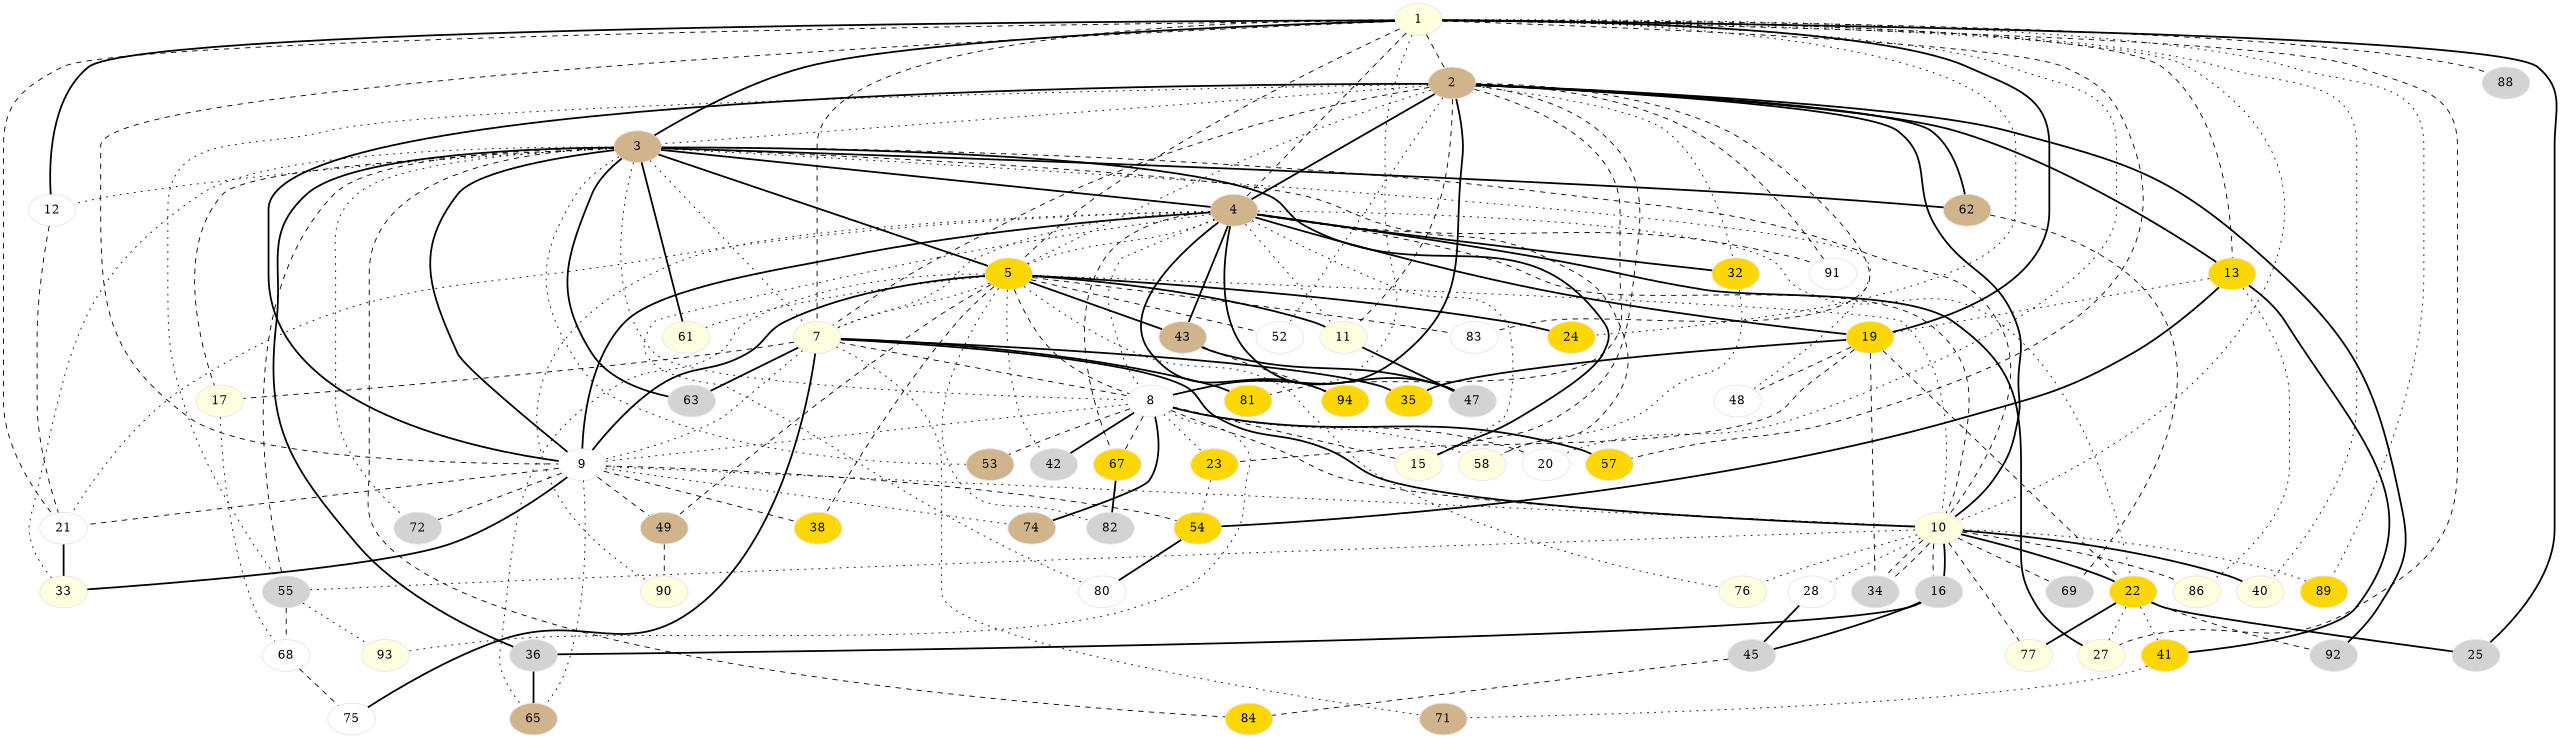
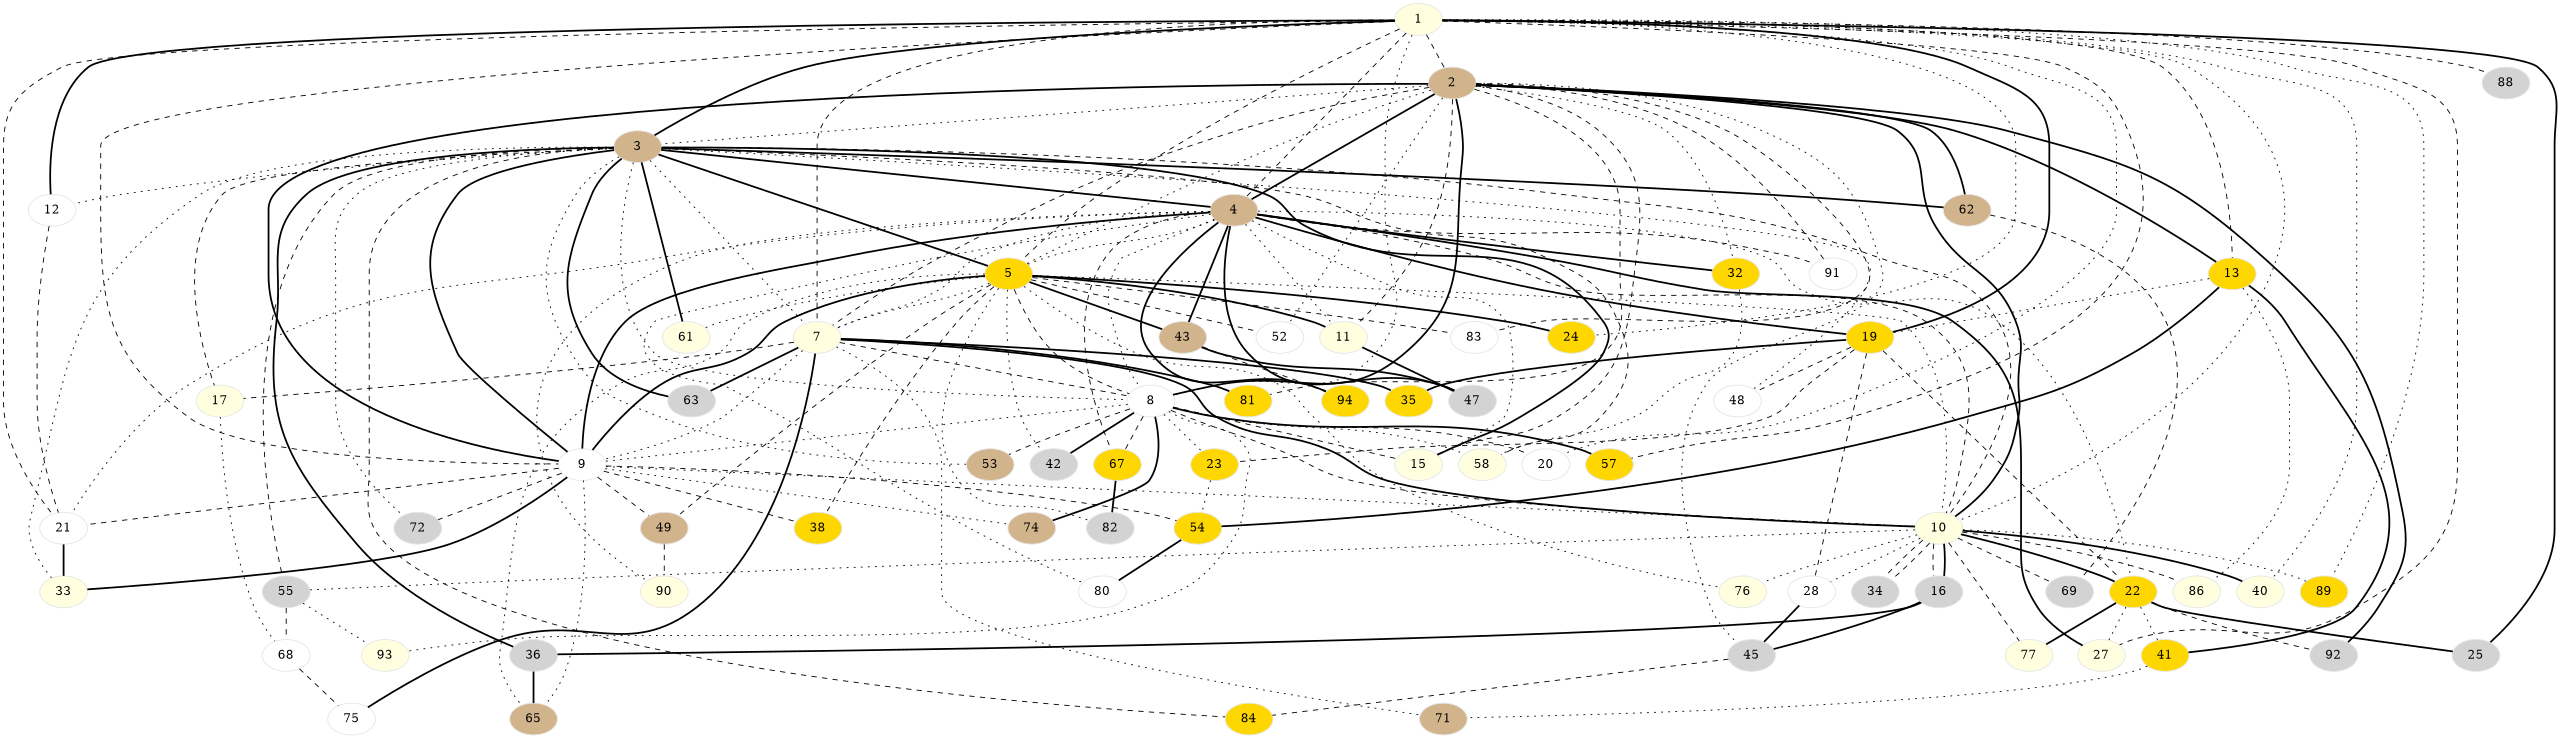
edge "2" -- "55": now "2" -- "45"
edge "19" -- "34": now "19" -- "28"
